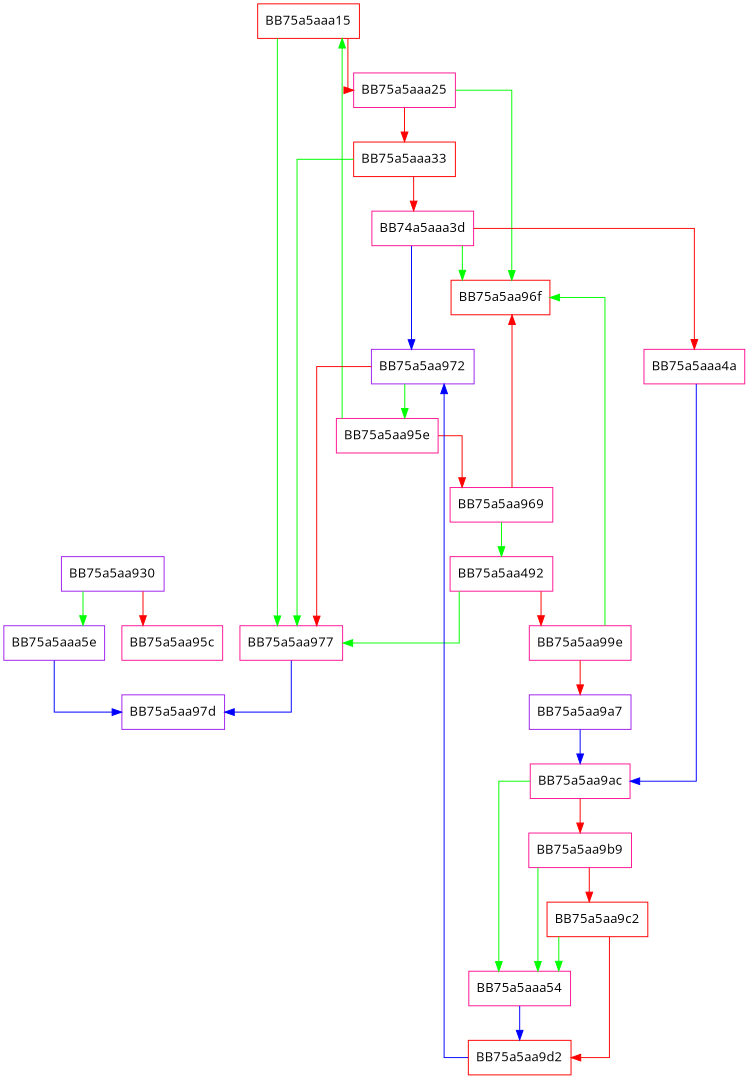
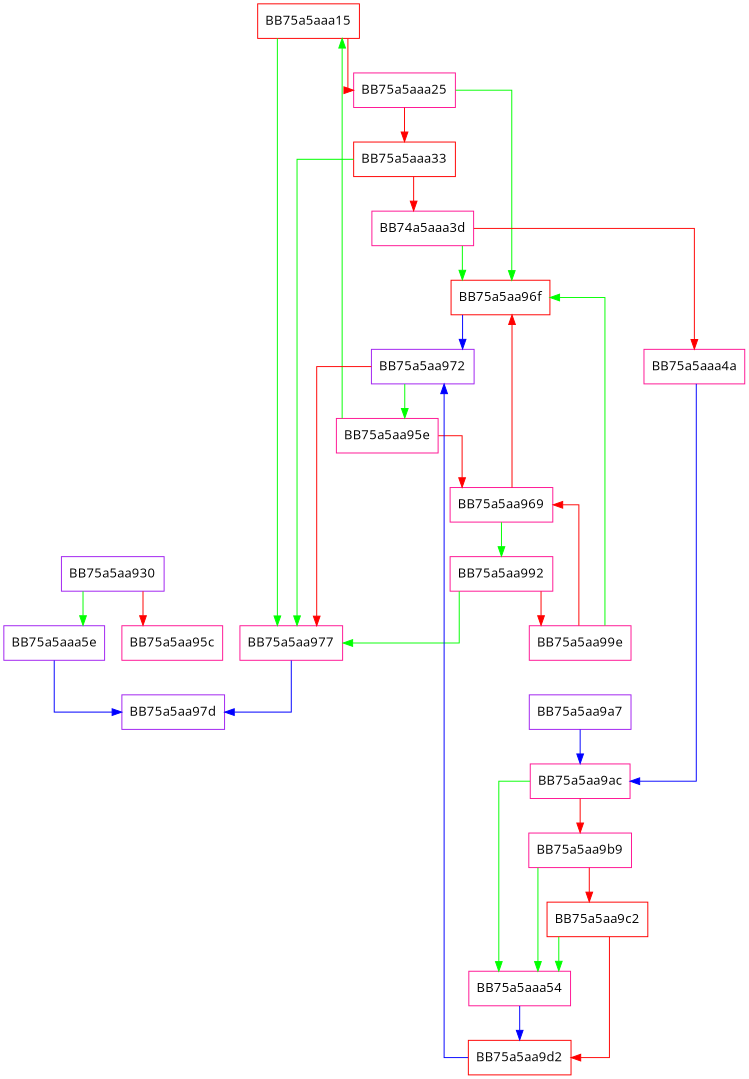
edge "BB74a5aaa3d" -> "BB75a5aa972": now "BB75a5aa96f" -> "BB75a5aa972"
node "BB75a5aa492": label "BB75a5aa492" -> "BB75a5aa992"
edge "BB75a5aa99e" -> "BB75a5aa9a7": now "BB75a5aa99e" -> "BB75a5aa969"
